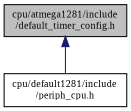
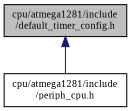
node "cpu/default1281/include /periph_cpu.h": label "cpu/default1281/include /periph_cpu.h" -> "cpu/atmega1281/include /periph_cpu.h"
